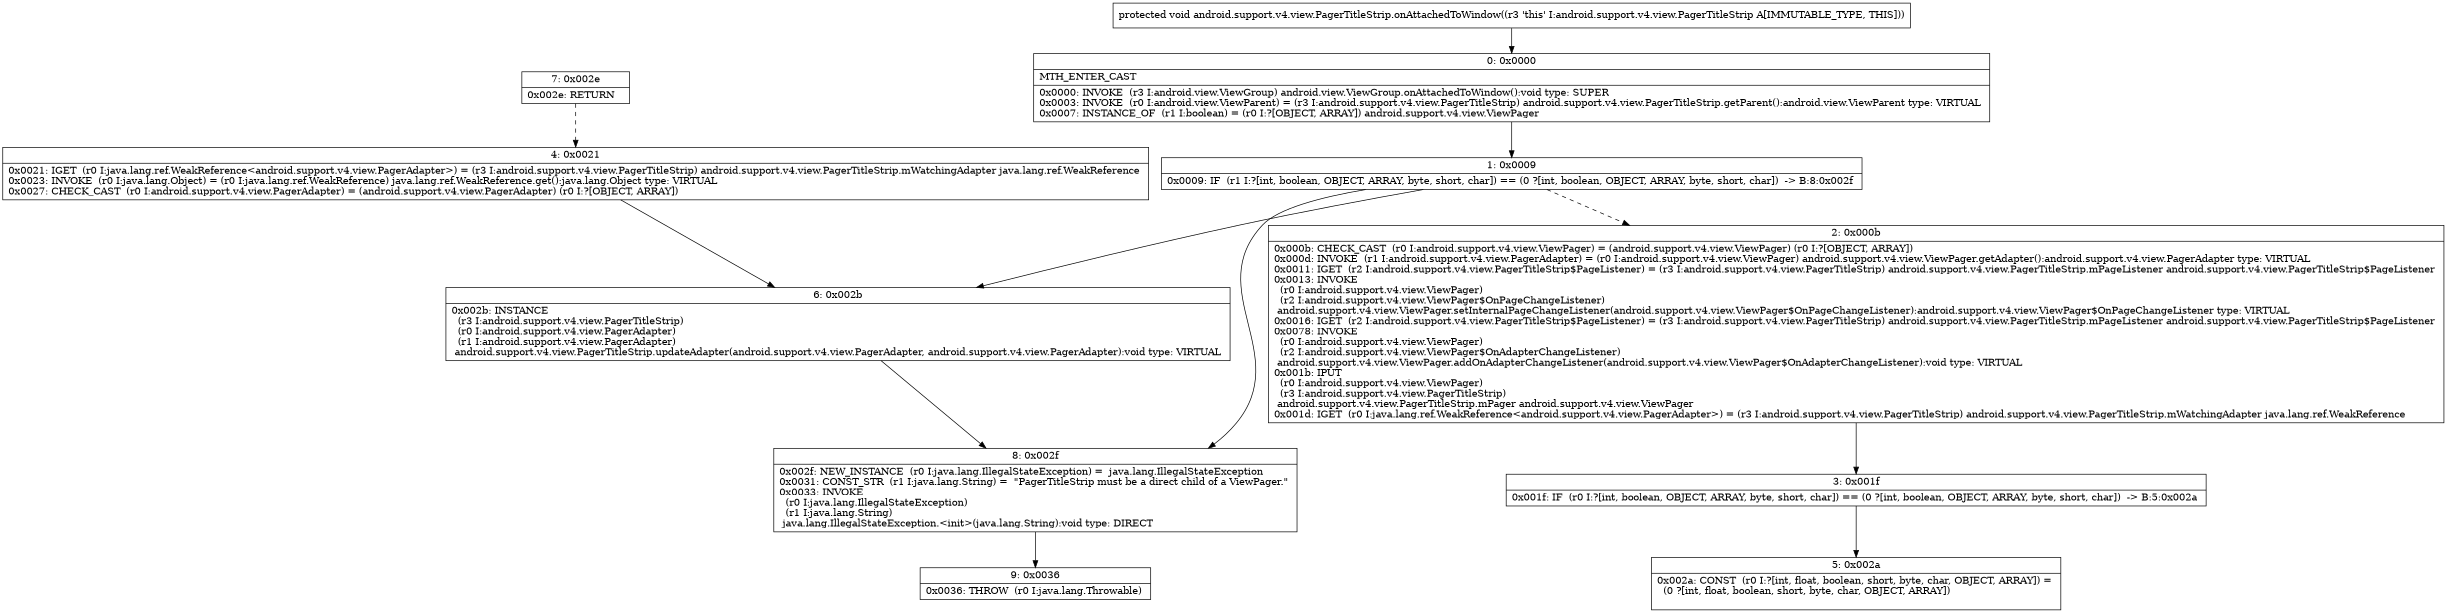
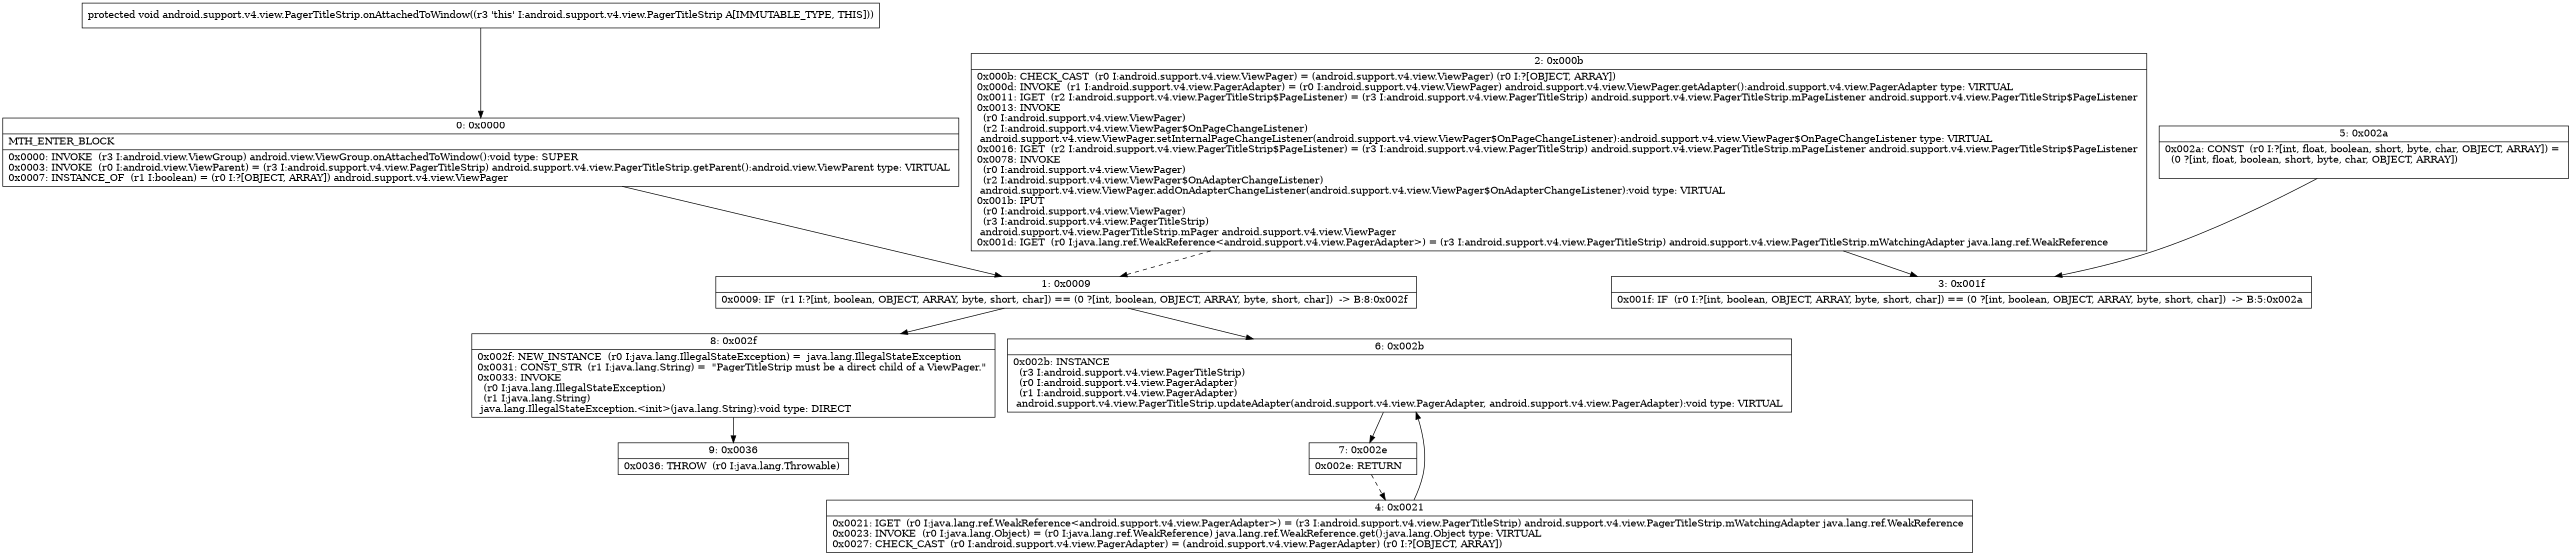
node "0: 0x0000": text "MTH_ENTER_CAST" -> "MTH_ENTER_BLOCK"
edge "1: 0x0009" -> "2: 0x000b": reversed
edge "6: 0x002b" -> "8: 0x002f": now "6: 0x002b" -> "7: 0x002e"
edge "3: 0x001f" -> "5: 0x002a": reversed
